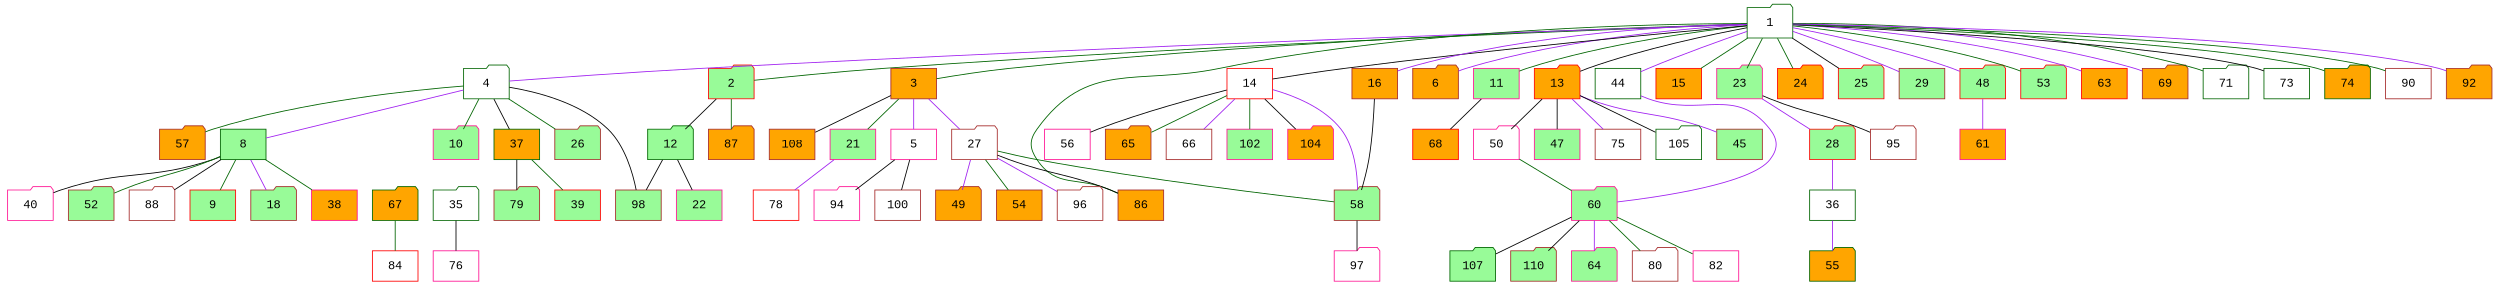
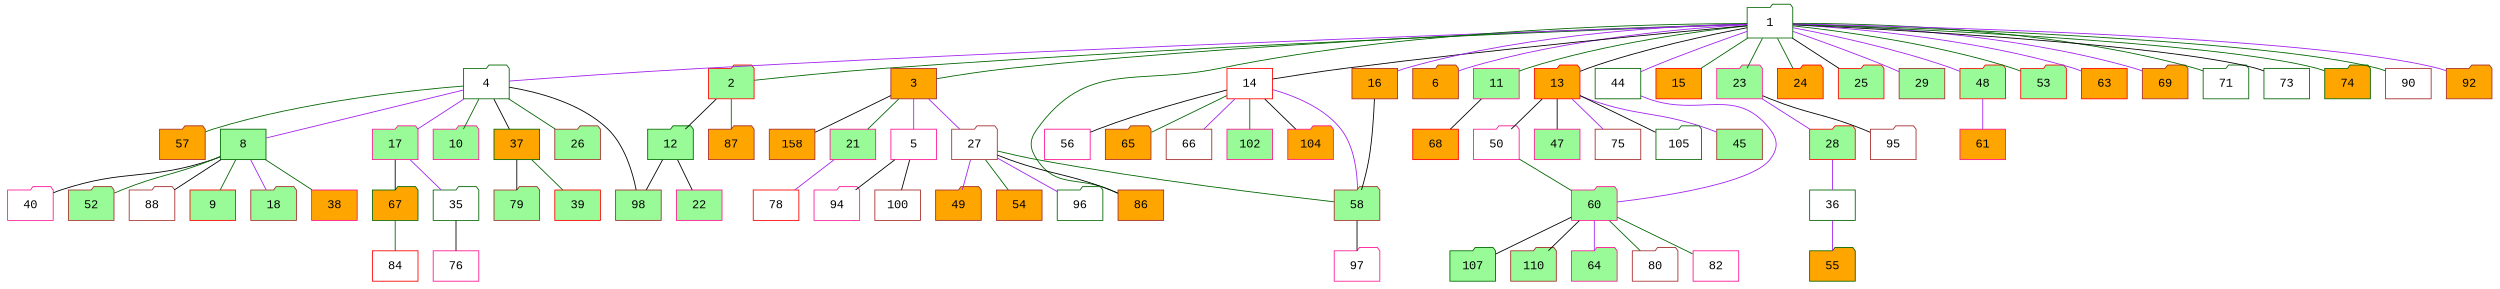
node "17": added
node "108": label "108" -> "158"
node "96": color brown -> darkgreen
